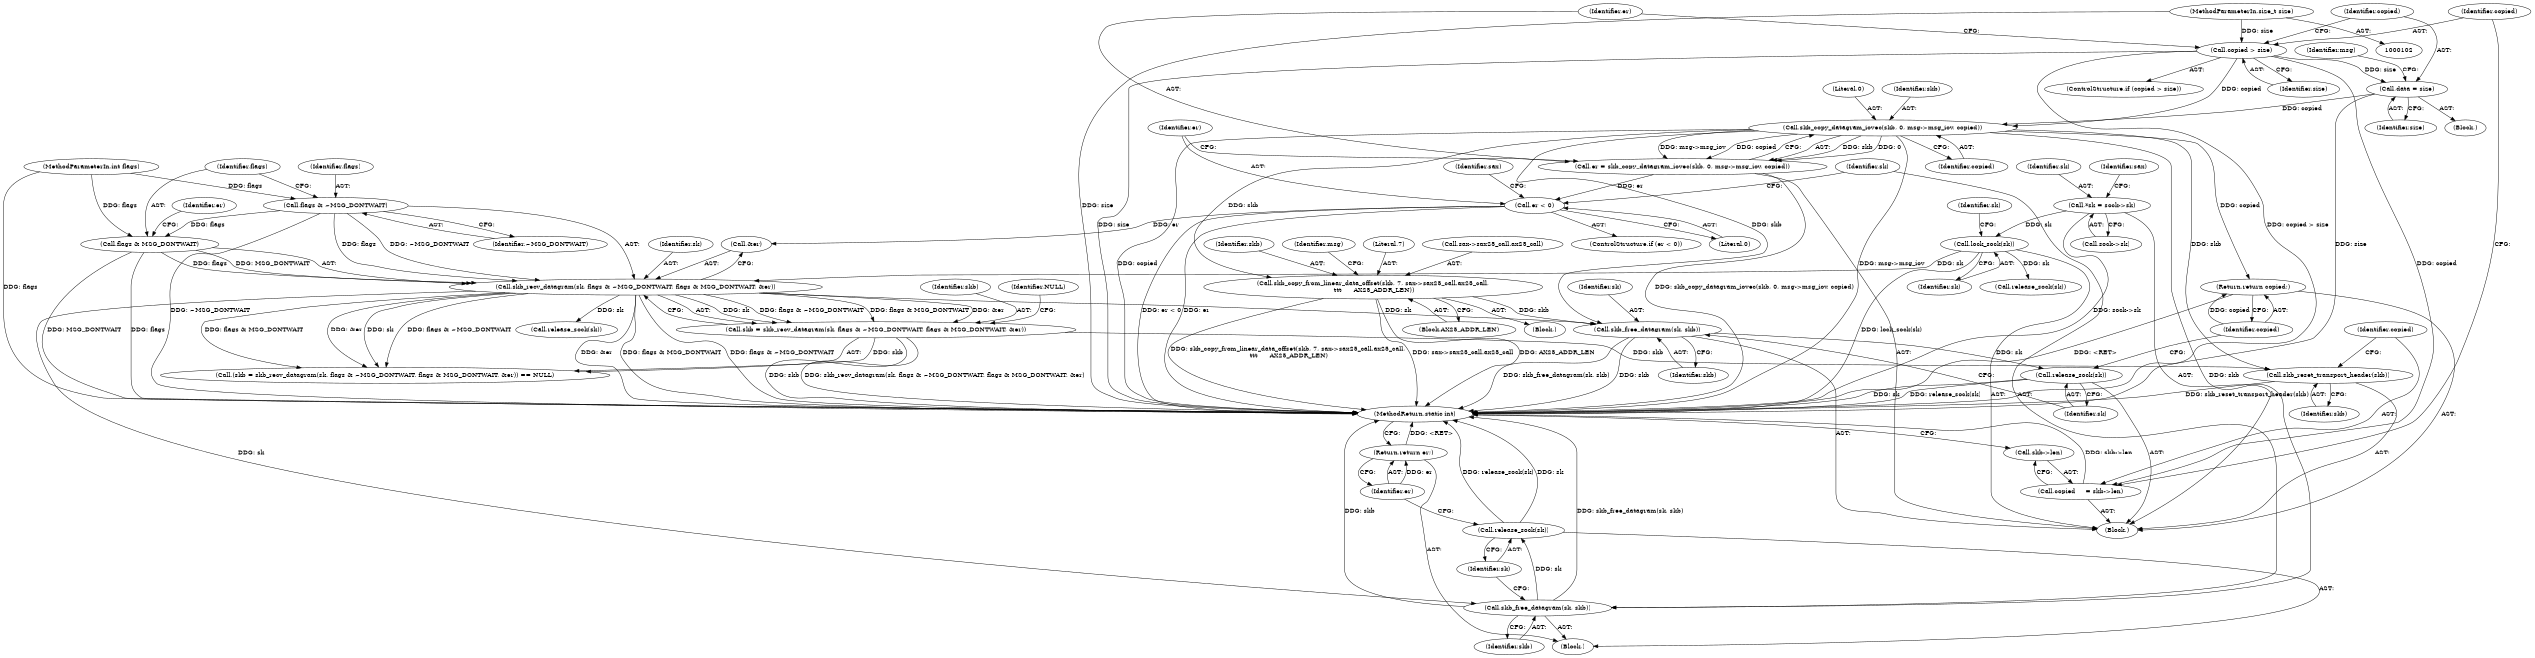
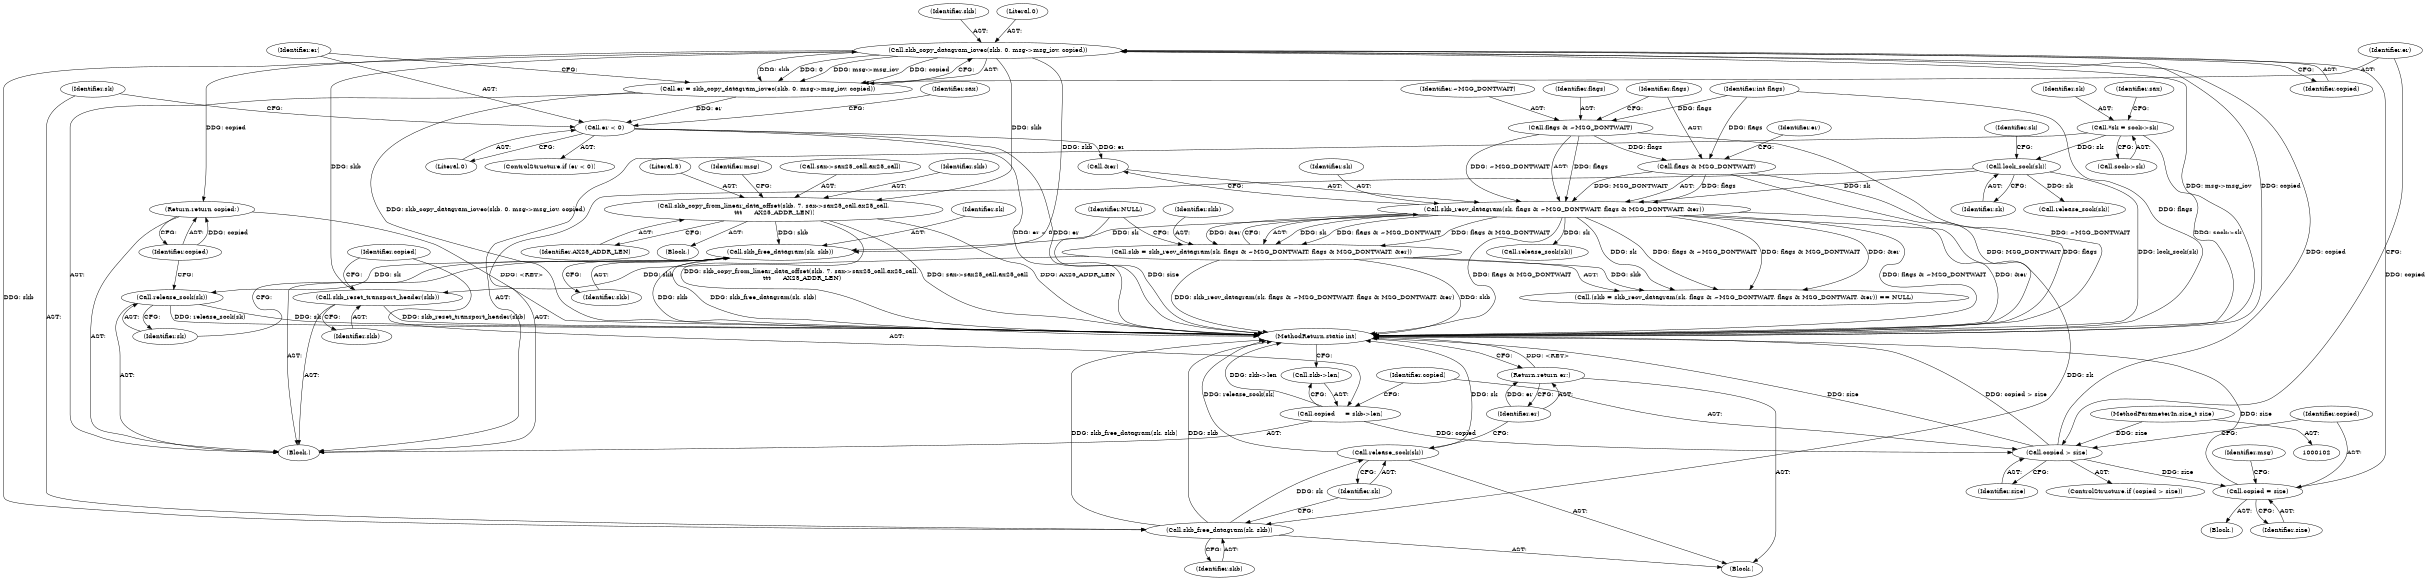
edge "(MethodParameterIn,size_t size)" -> "(MethodReturn,static int)": now "(Identifier,NULL)" -> "(MethodReturn,static int)"
node "(Call,data = size)": label "(Call,data = size)" -> "(Call,copied = size)"
node "(MethodParameterIn,int flags)": label "(MethodParameterIn,int flags)" -> "(Identifier,int flags)"
edge "(Call,skb_copy_datagram_iovec(skb, 0, msg->msg_iov, copied))" -> "(Call,skb_reset_transport_header(skb))": reversed
edge "(Call,flags & ~MSG_DONTWAIT)" -> "(Identifier,~MSG_DONTWAIT)": removed, label "CFG:"
node "(Literal,7)": label "(Literal,7)" -> "(Literal,5)"
node "(Block,AX25_ADDR_LEN)": label "(Block,AX25_ADDR_LEN)" -> "(Identifier,AX25_ADDR_LEN)"
edge "(Call,copied > size)" -> "(Call,copied     = skb->len)": reversed
